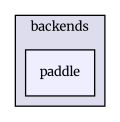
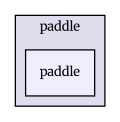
cluster "backends": label "backends" -> "paddle"
